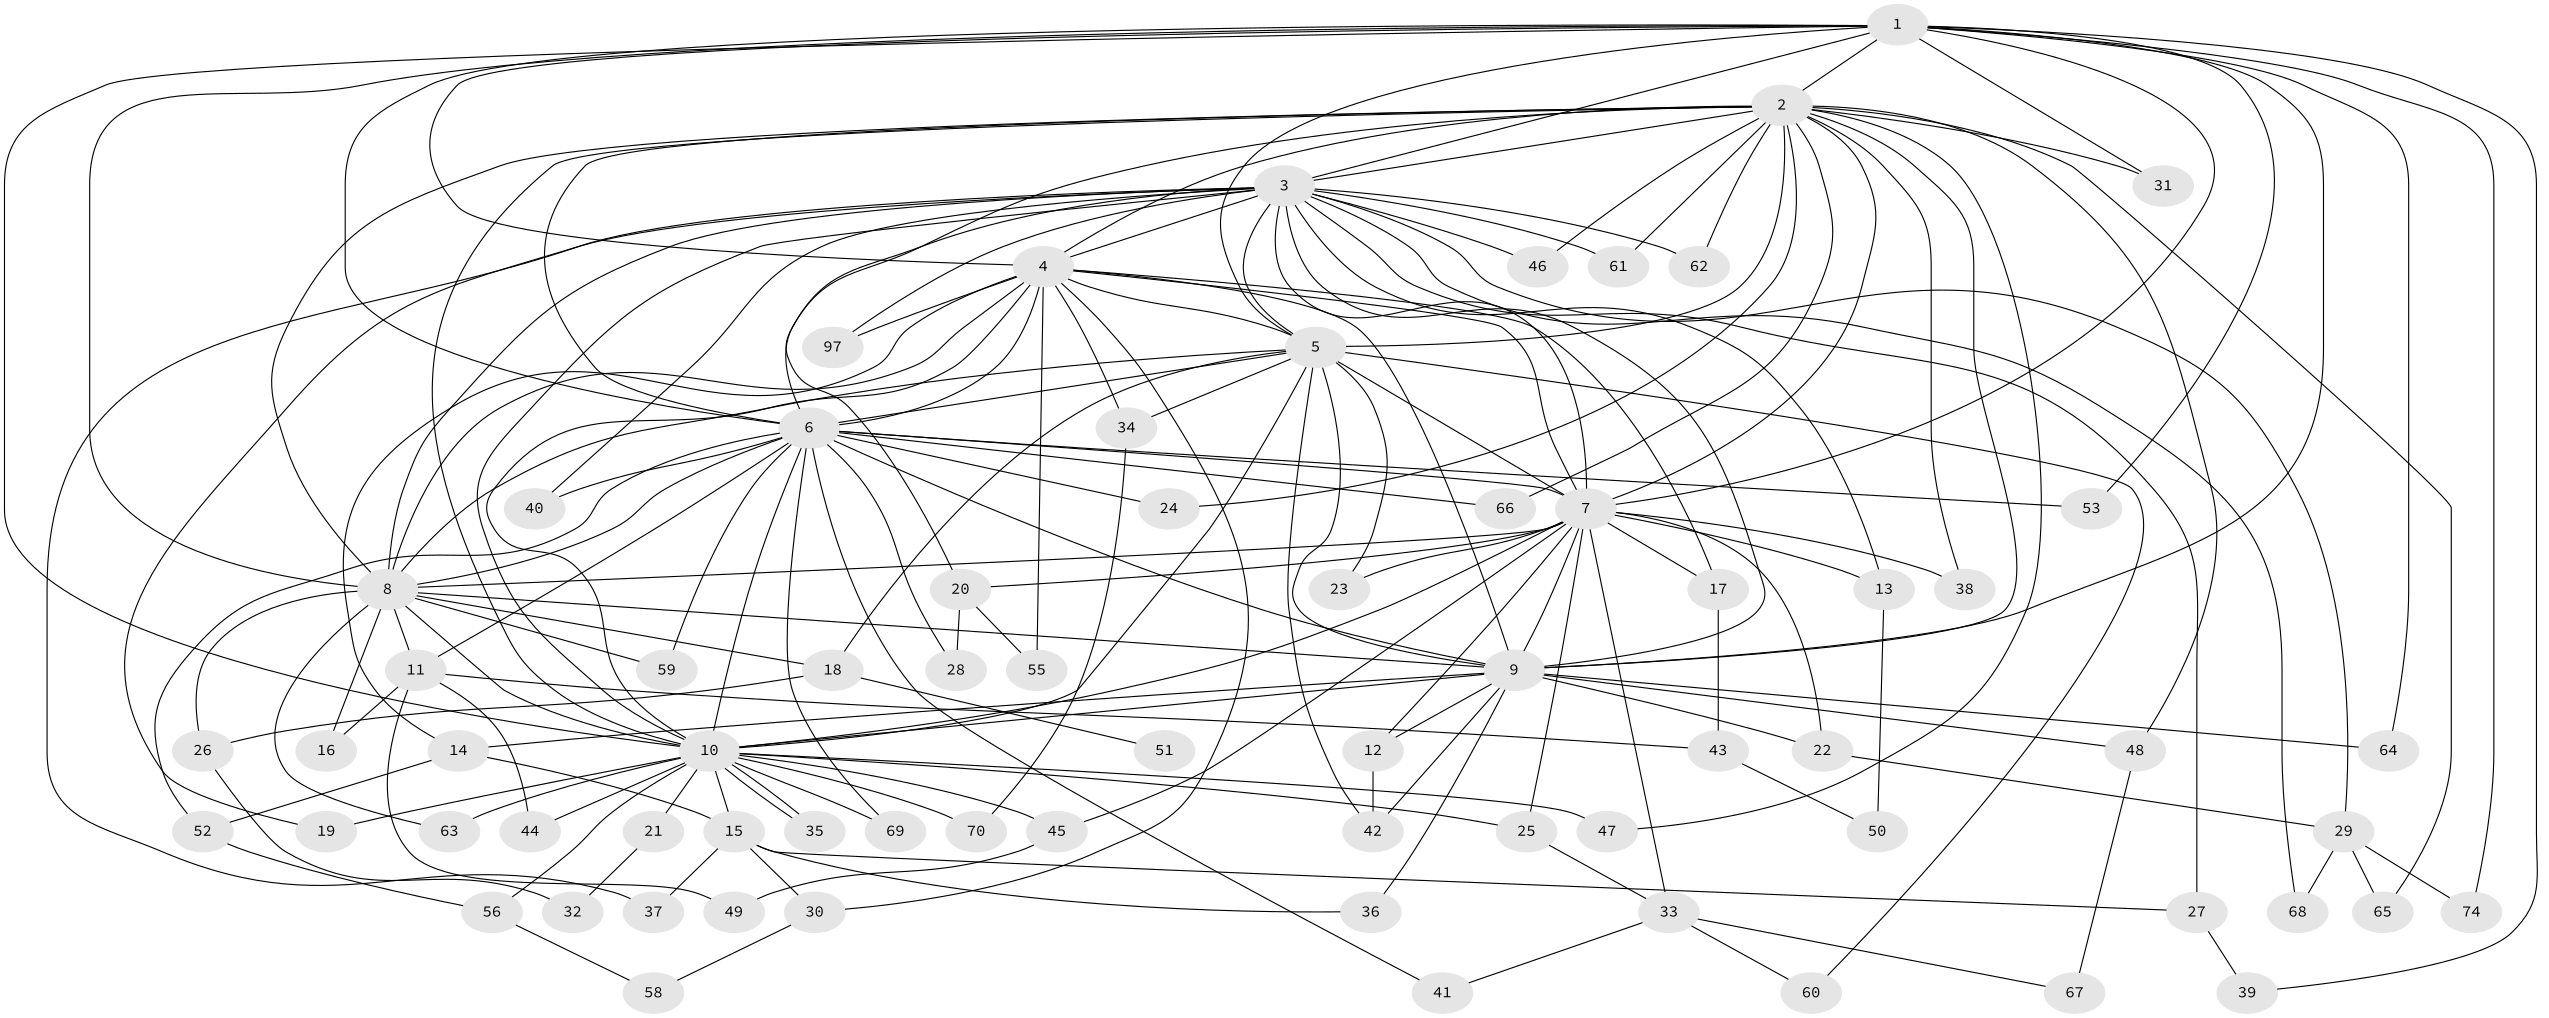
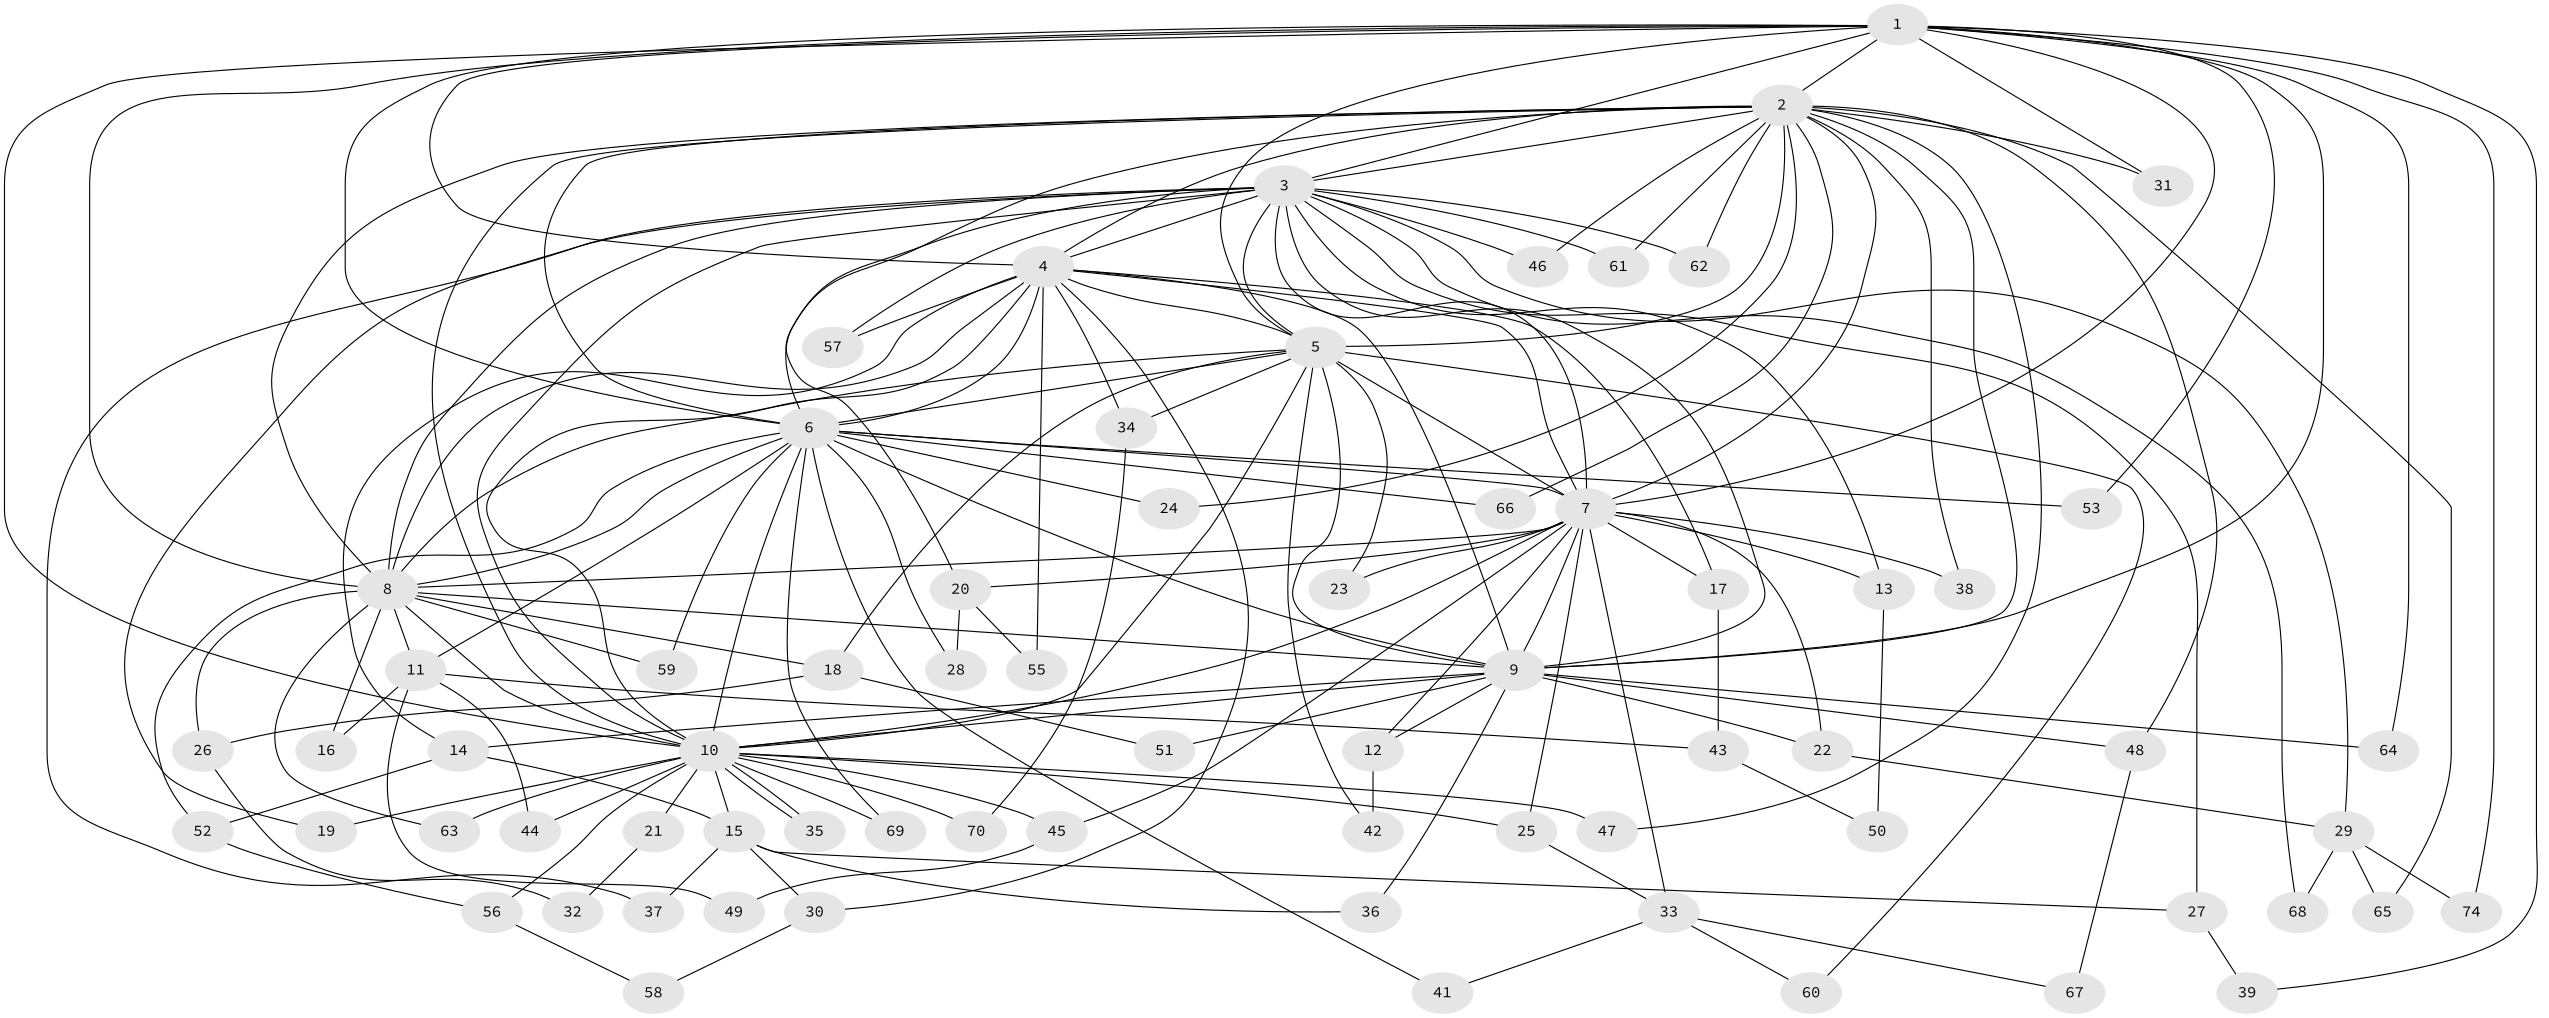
node "97": label "97" -> "57"
node "40": removed
edge "9" -- "42": now "9" -- "51"
